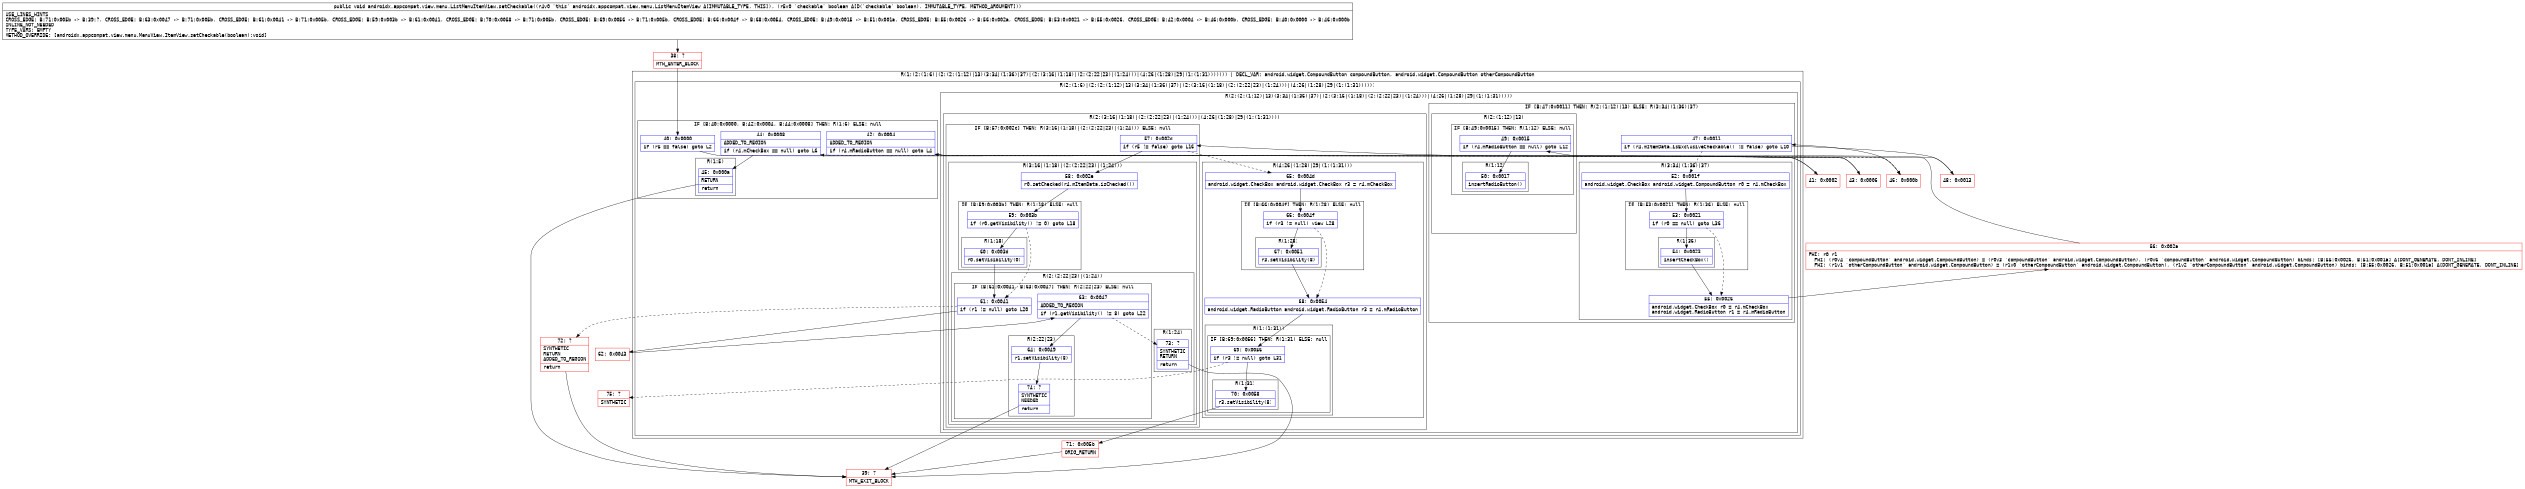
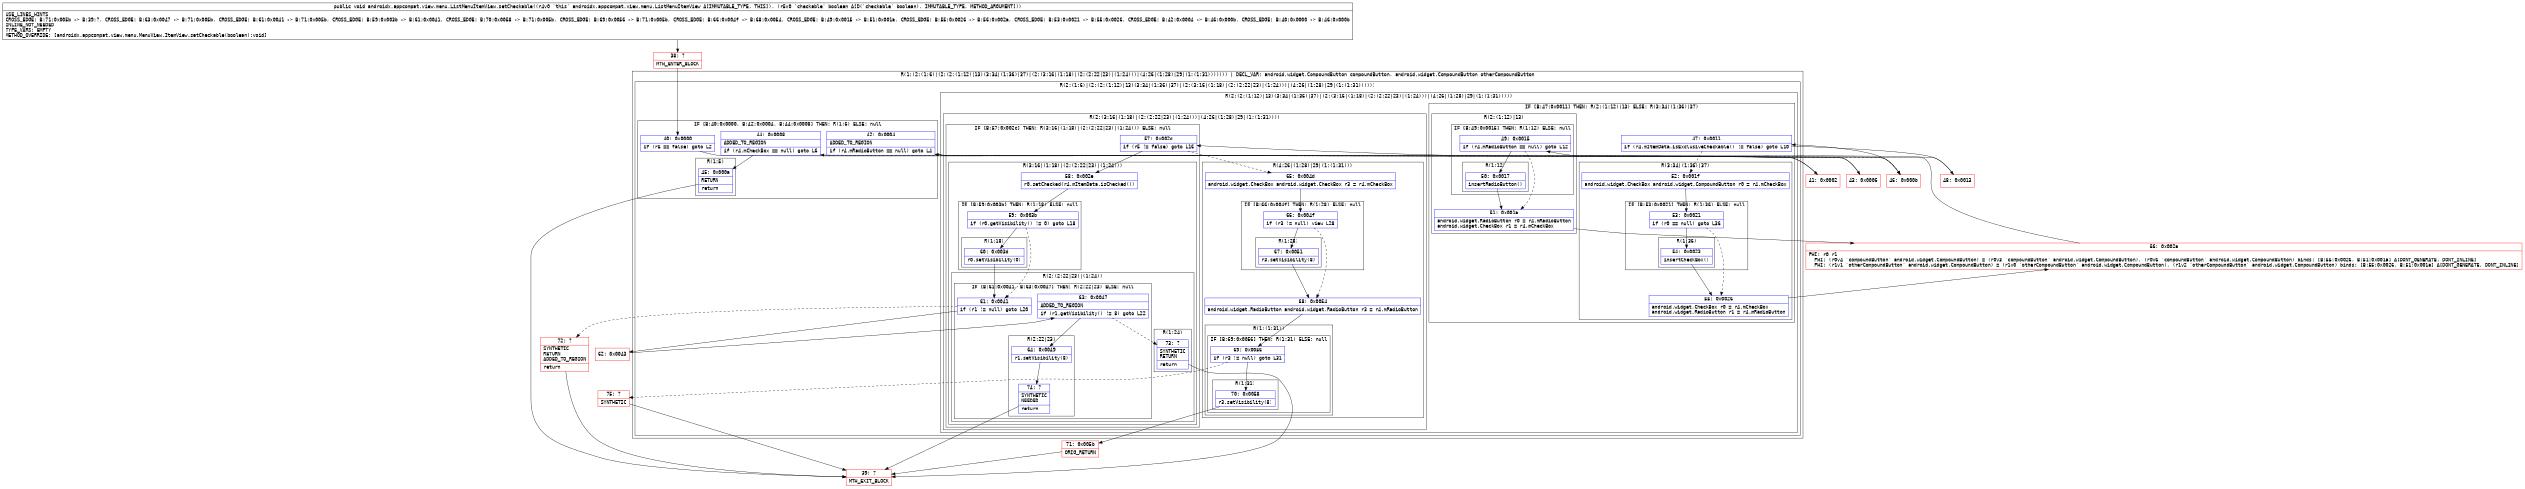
edge "42: 0x0004" -> "46: 0x000b": style dashed -> solid
node "51: 0x001a": added
edge "75: ?" -> "39: ?": added
